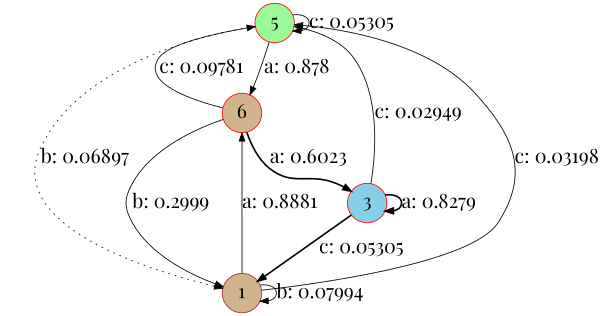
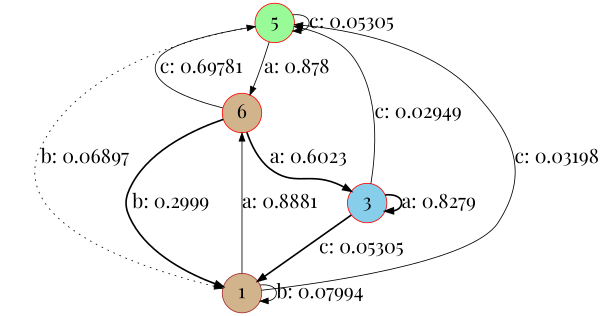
edge "6" -> "5": label "c: 0.09781  " -> "c: 0.69781  "
edge "6" -> "1": style solid -> bold
